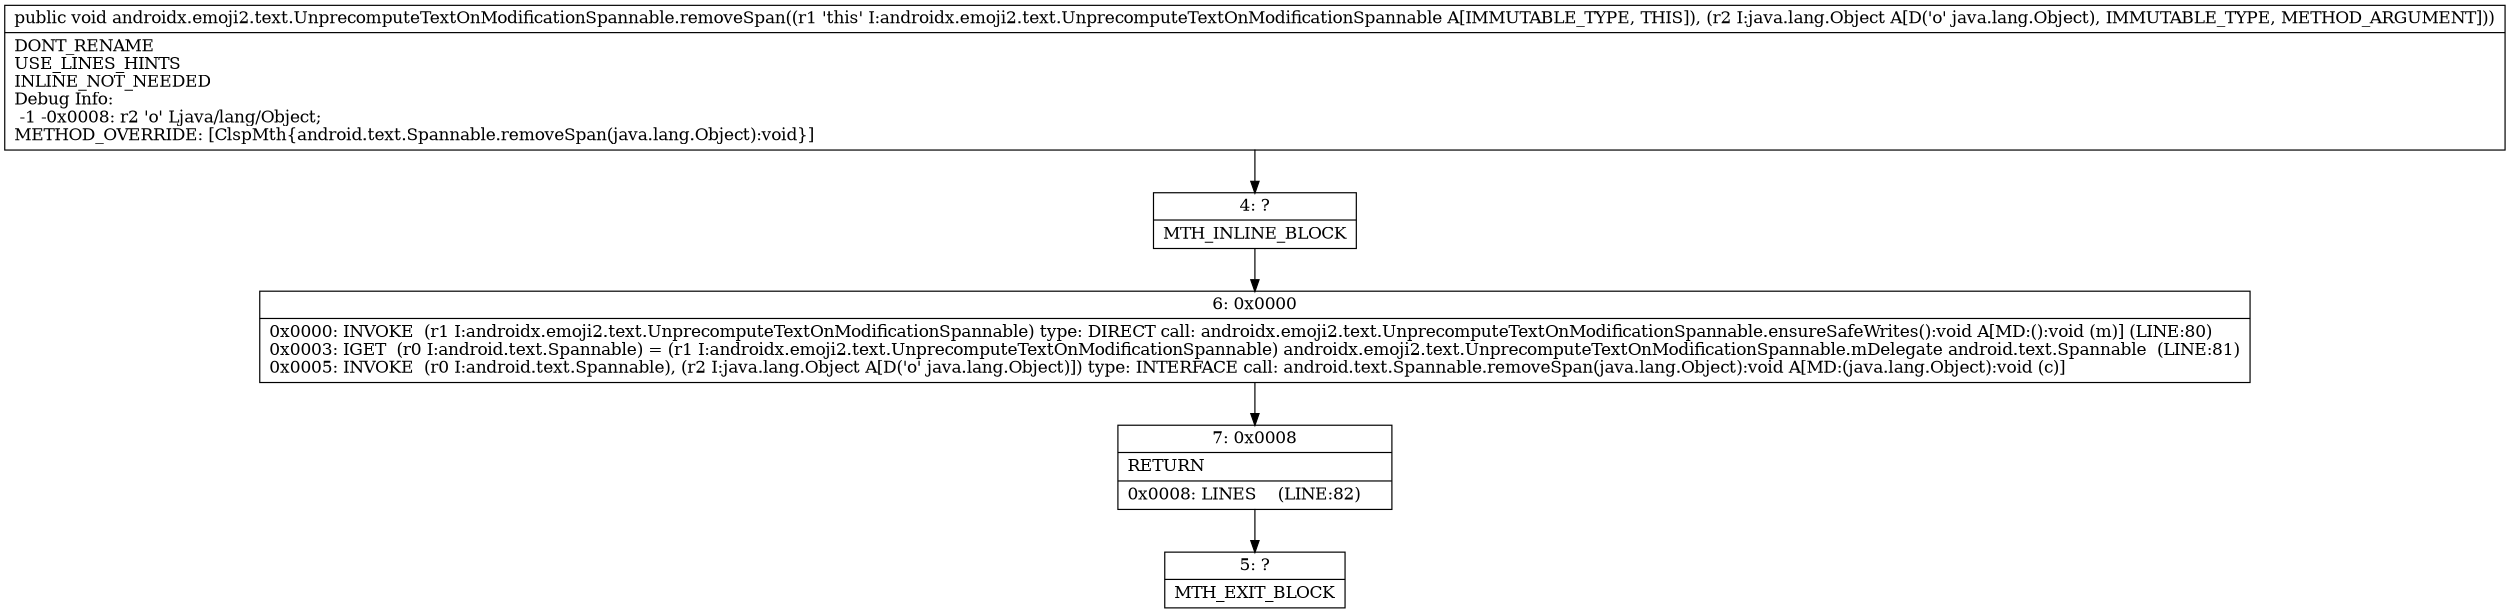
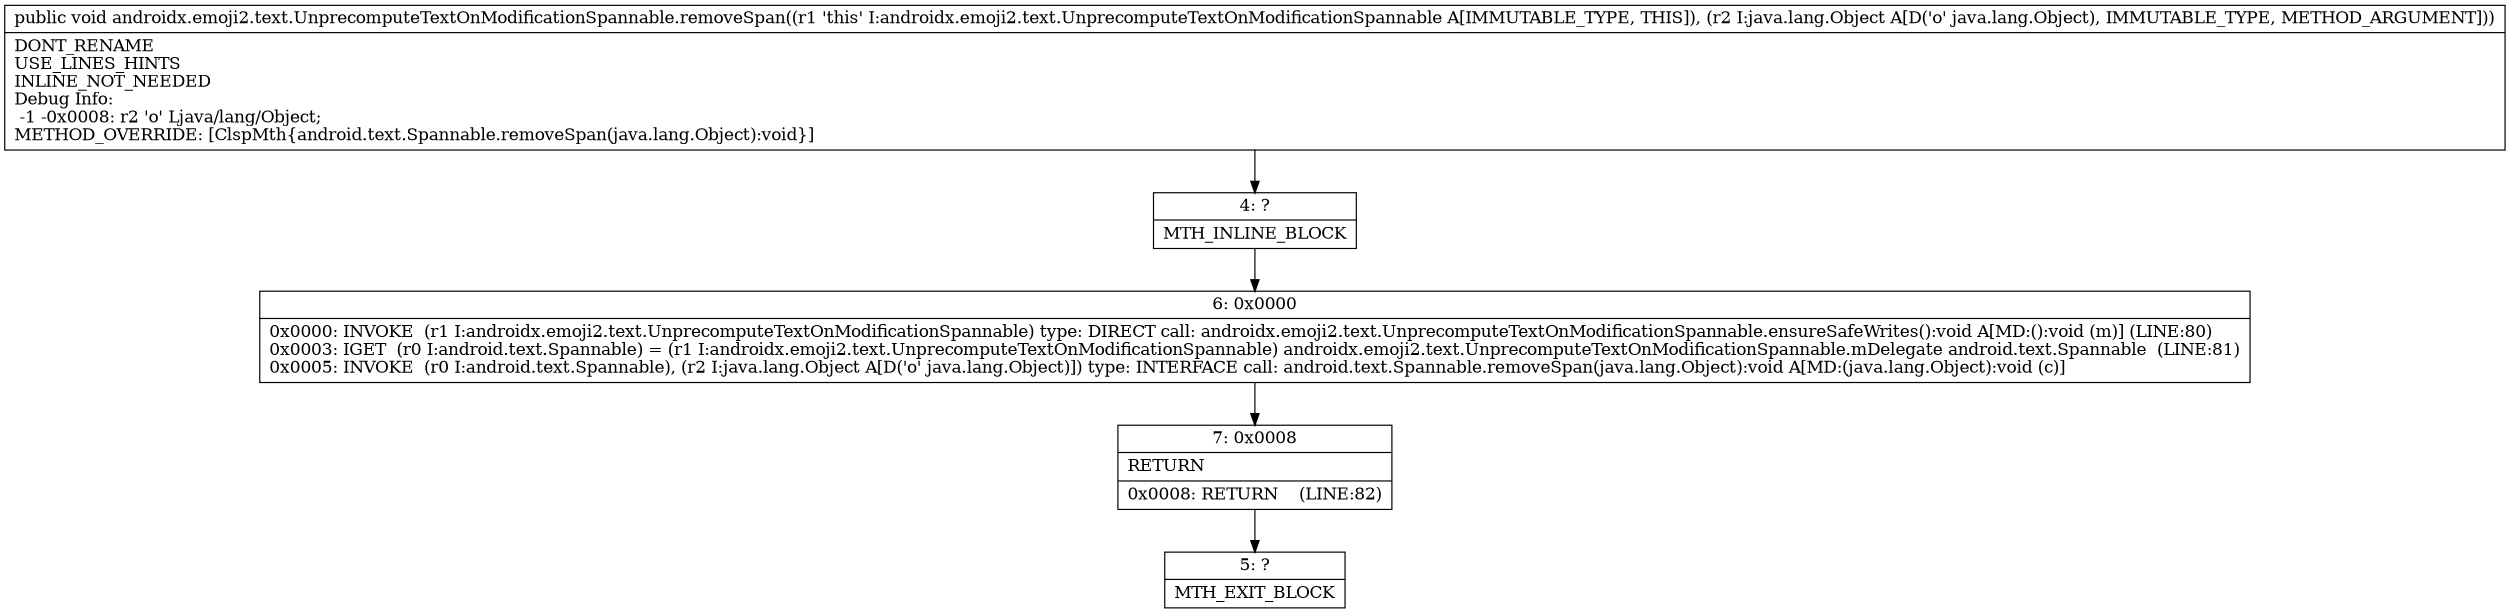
node "7: 0x0008": text "0x0008: LINES    (LINE:82)" -> "0x0008: RETURN    (LINE:82)"
